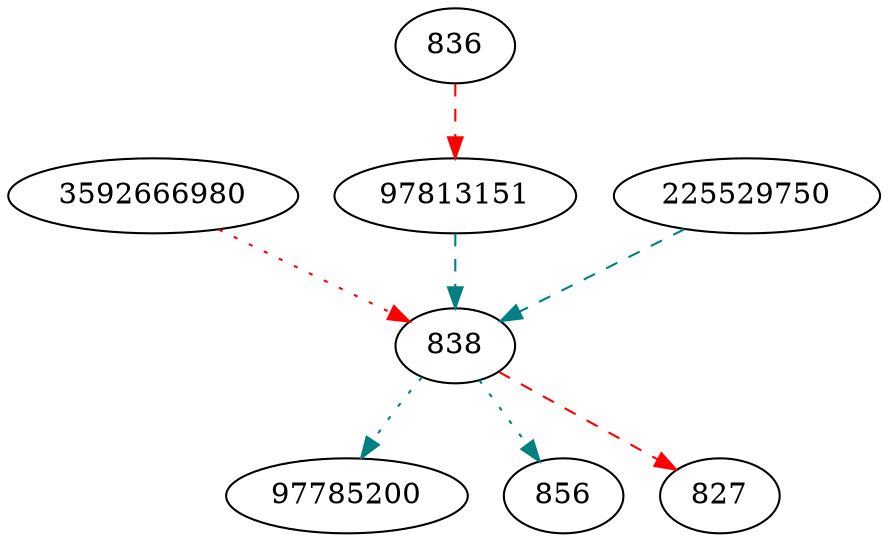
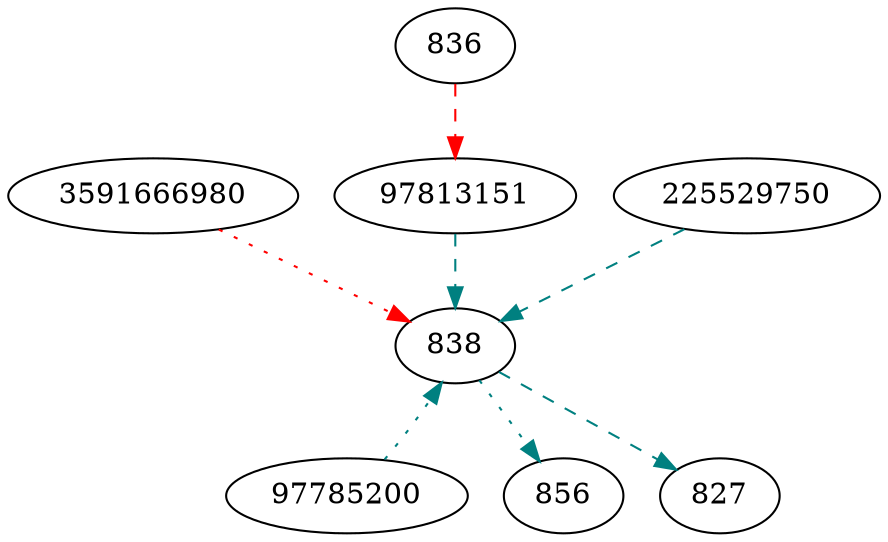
node "3592666980": label "3592666980" -> "3591666980"
edge "838" -> "97785200": reversed
edge "838" -> "827": color red -> teal
